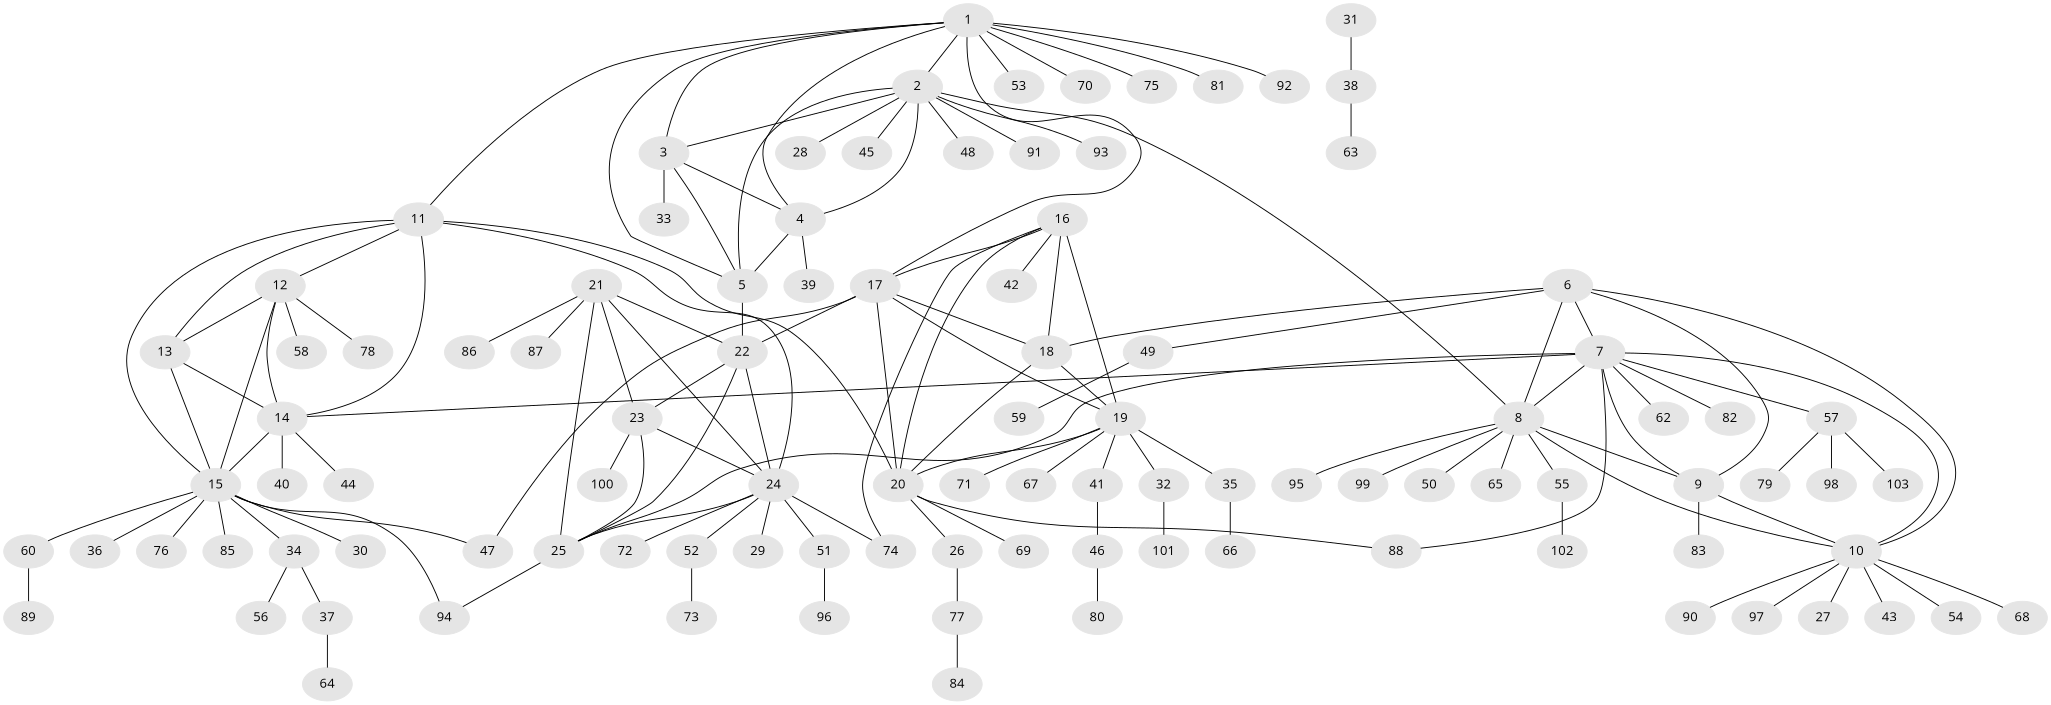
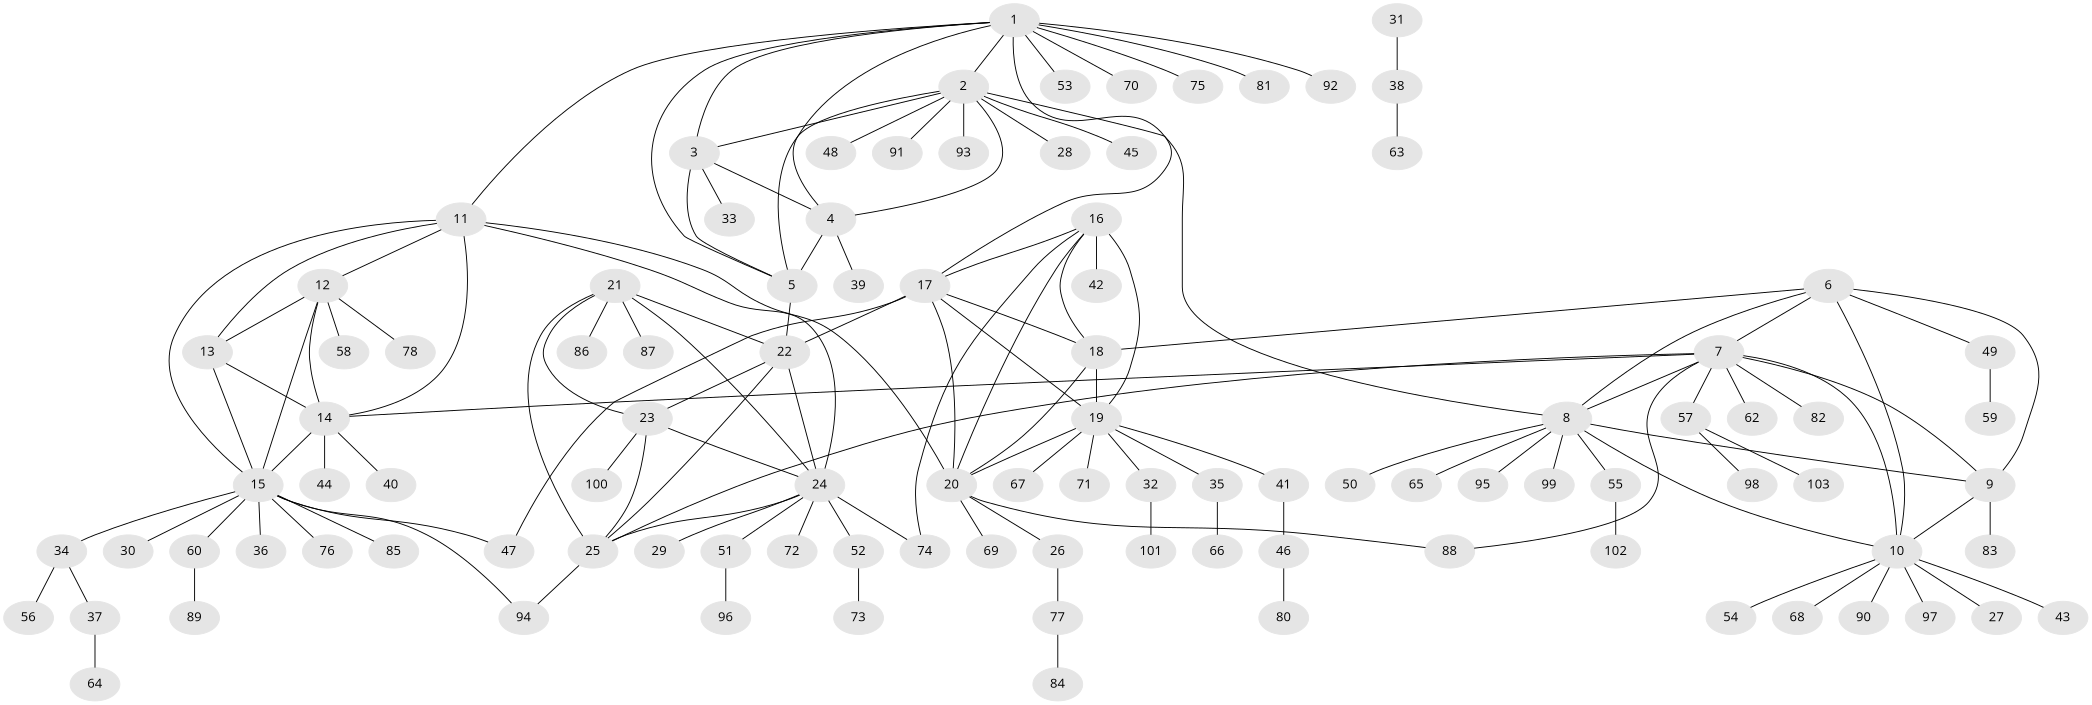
node "79": removed
